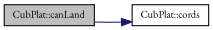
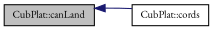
edge "CubPlat::canLand" -> "CubPlat::cords": reversed
